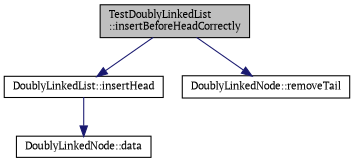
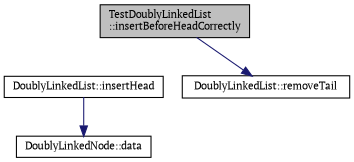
edge "TestDoublyLinkedList ::insertBeforeHeadCorrectly" -> "DoublyLinkedList::insertHead": removed
node "DoublyLinkedNode::removeTail": label "DoublyLinkedNode::removeTail" -> "DoublyLinkedList::removeTail"
